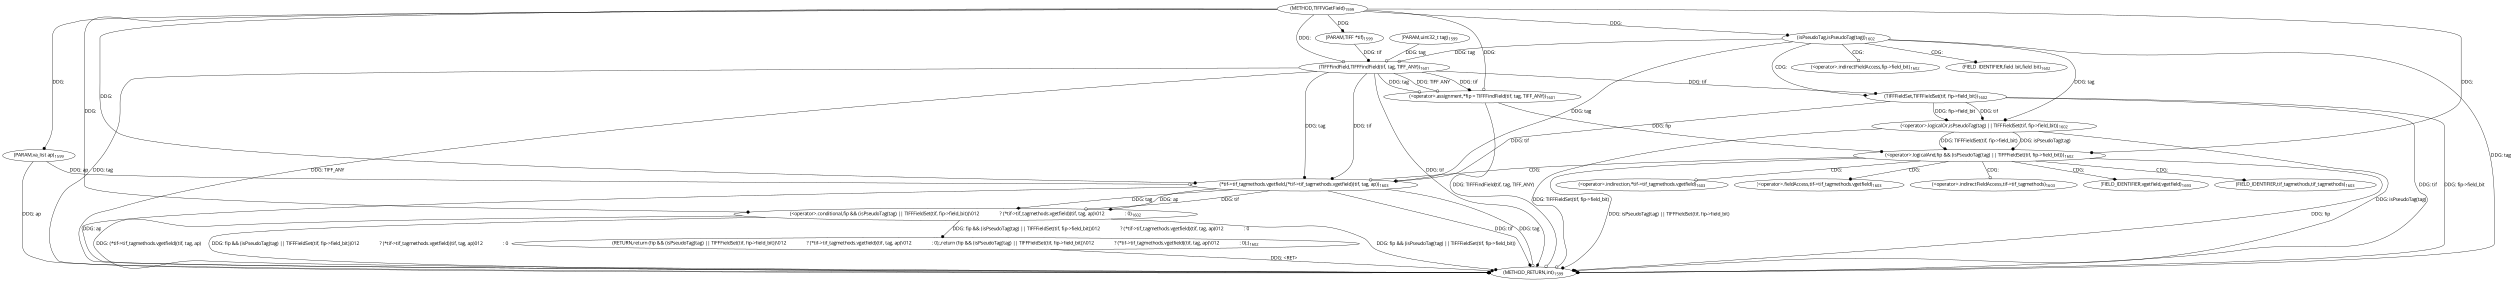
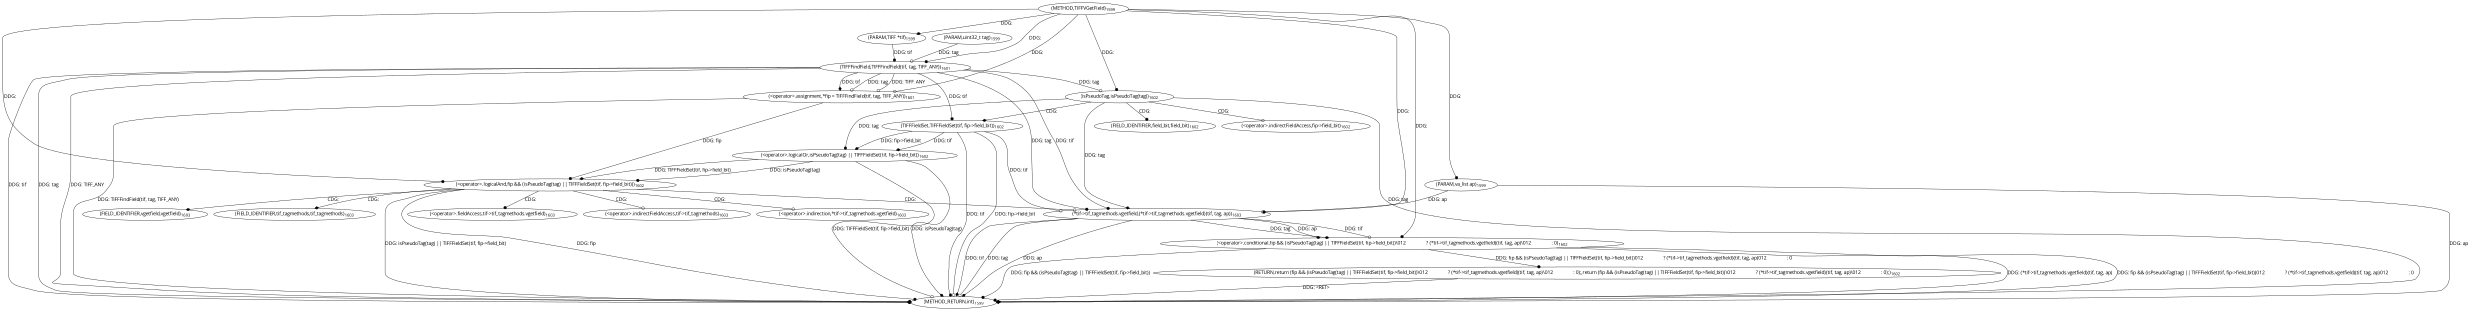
edge "(isPseudoTag,isPseudoTag(tag))" -> "(TIFFFindField,TIFFFindField(tif, tag, TIFF_ANY))": reversed
edge "(METHOD,TIFFVGetField)" -> "(TIFFFindField,TIFFFindField(tif, tag, TIFF_ANY))": arrowhead odot -> dot
